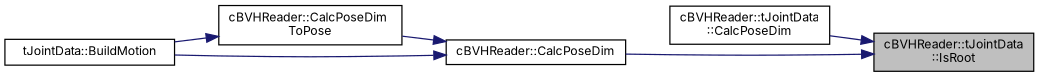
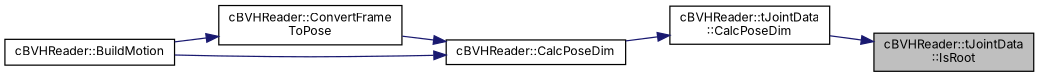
node "cBVHReader::CalcPoseDim ToPose": label "cBVHReader::CalcPoseDim ToPose" -> "cBVHReader::ConvertFrame ToPose"
node "tJointData::BuildMotion": label "tJointData::BuildMotion" -> "cBVHReader::BuildMotion"
edge "cBVHReader::CalcPoseDim" -> "cBVHReader::tJointData ::IsRoot": now "cBVHReader::CalcPoseDim" -> "cBVHReader::tJointData ::CalcPoseDim"
